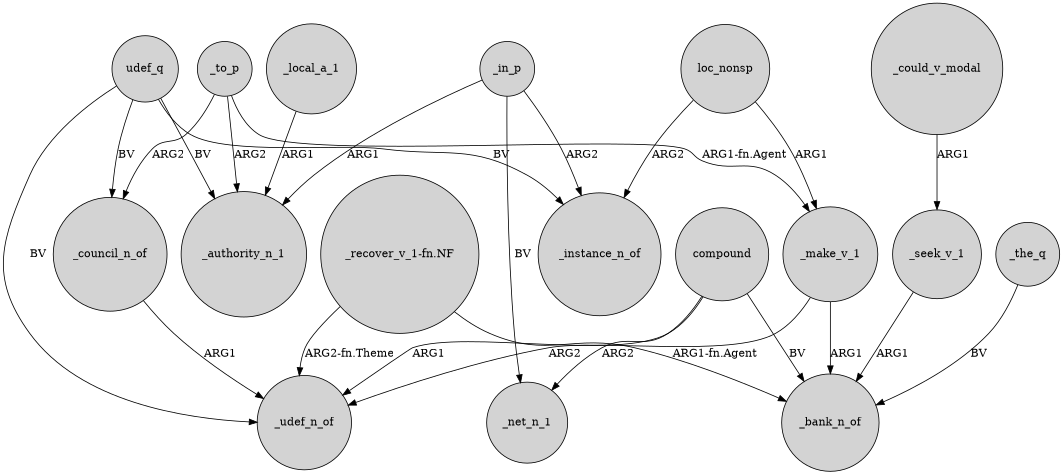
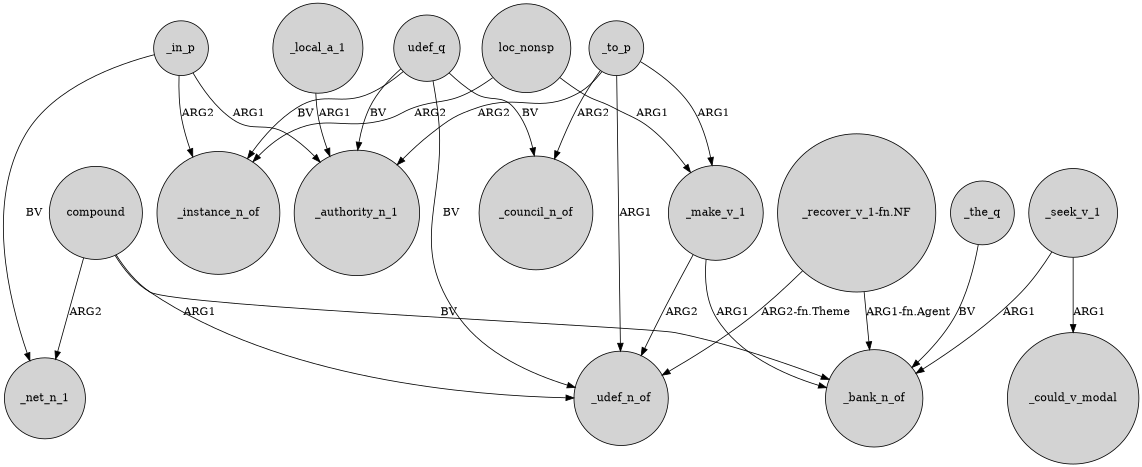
edge "_to_p" -> "_make_v_1": label "ARG1-fn.Agent" -> "ARG1"
edge "_could_v_modal" -> "_seek_v_1": reversed
edge "_council_n_of" -> "_udef_n_of": now "_to_p" -> "_udef_n_of"
